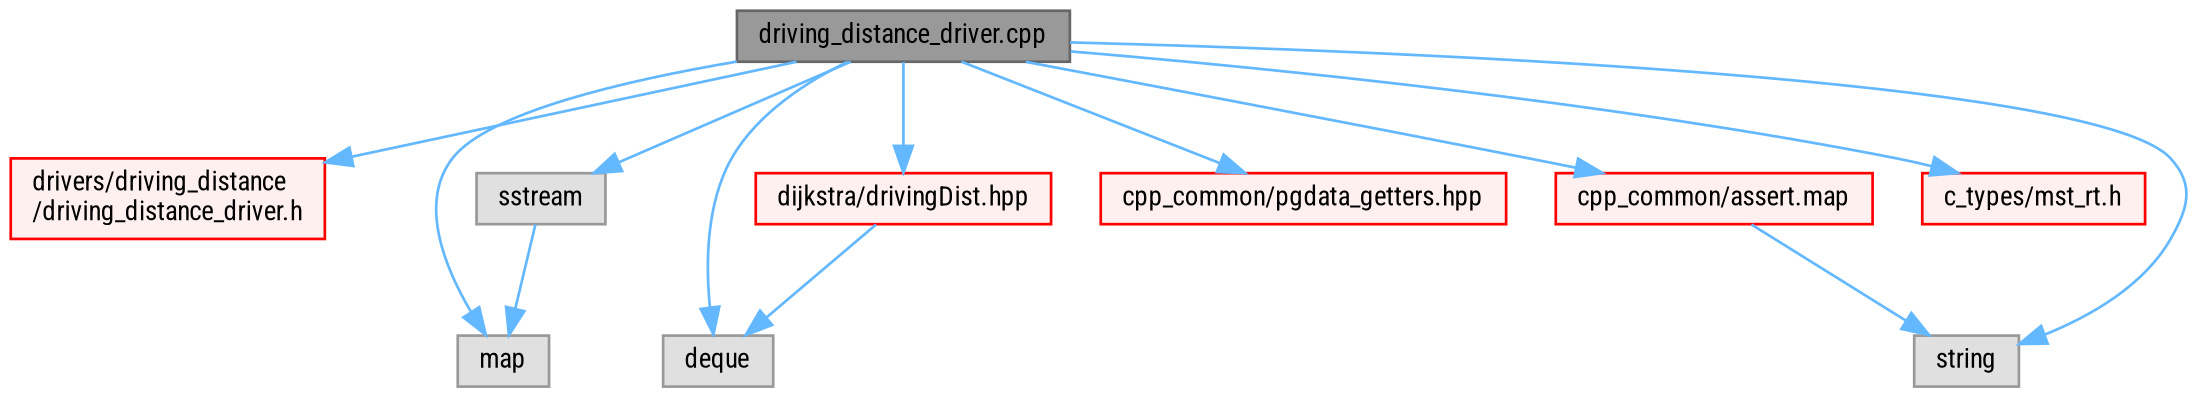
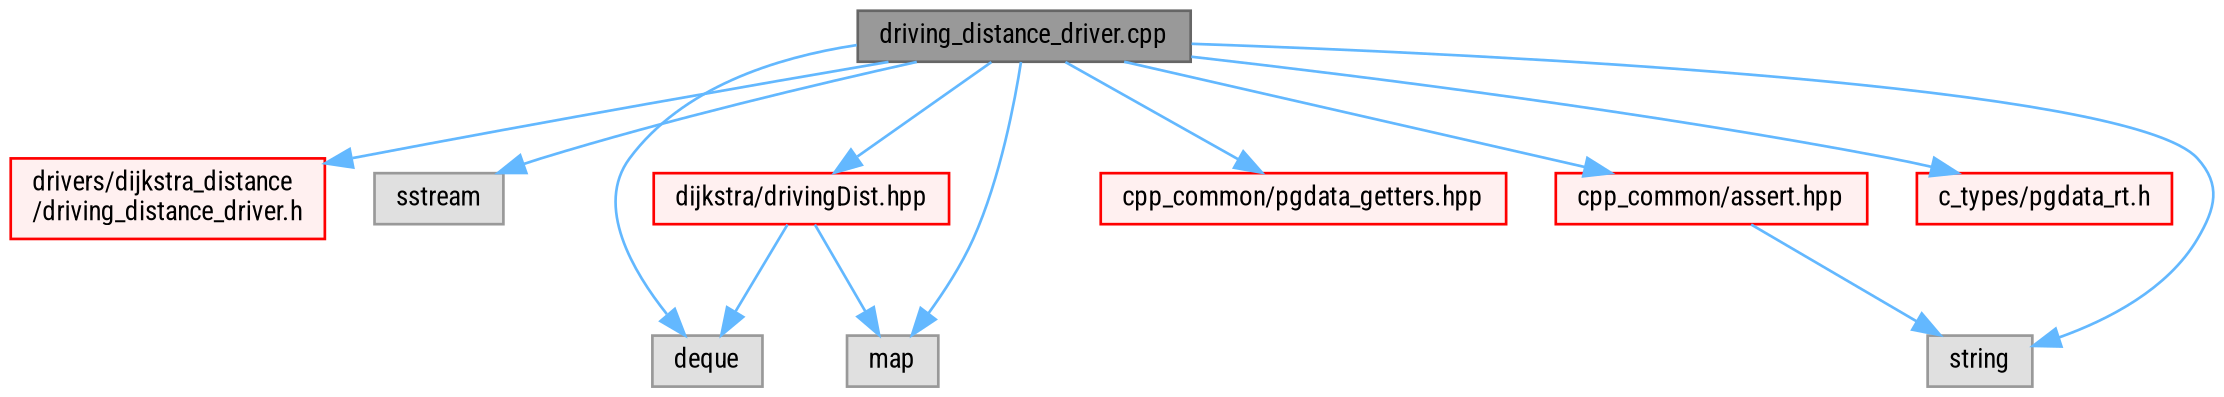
node "drivers/driving_distance /driving_distance_driver.h": label "drivers/driving_distance /driving_distance_driver.h" -> "drivers/dijkstra_distance /driving_distance_driver.h"
node "cpp_common/assert.map": label "cpp_common/assert.map" -> "cpp_common/assert.hpp"
node "c_types/mst_rt.h": label "c_types/mst_rt.h" -> "c_types/pgdata_rt.h"
edge "sstream" -> "map": now "dijkstra/drivingDist.hpp" -> "map"
